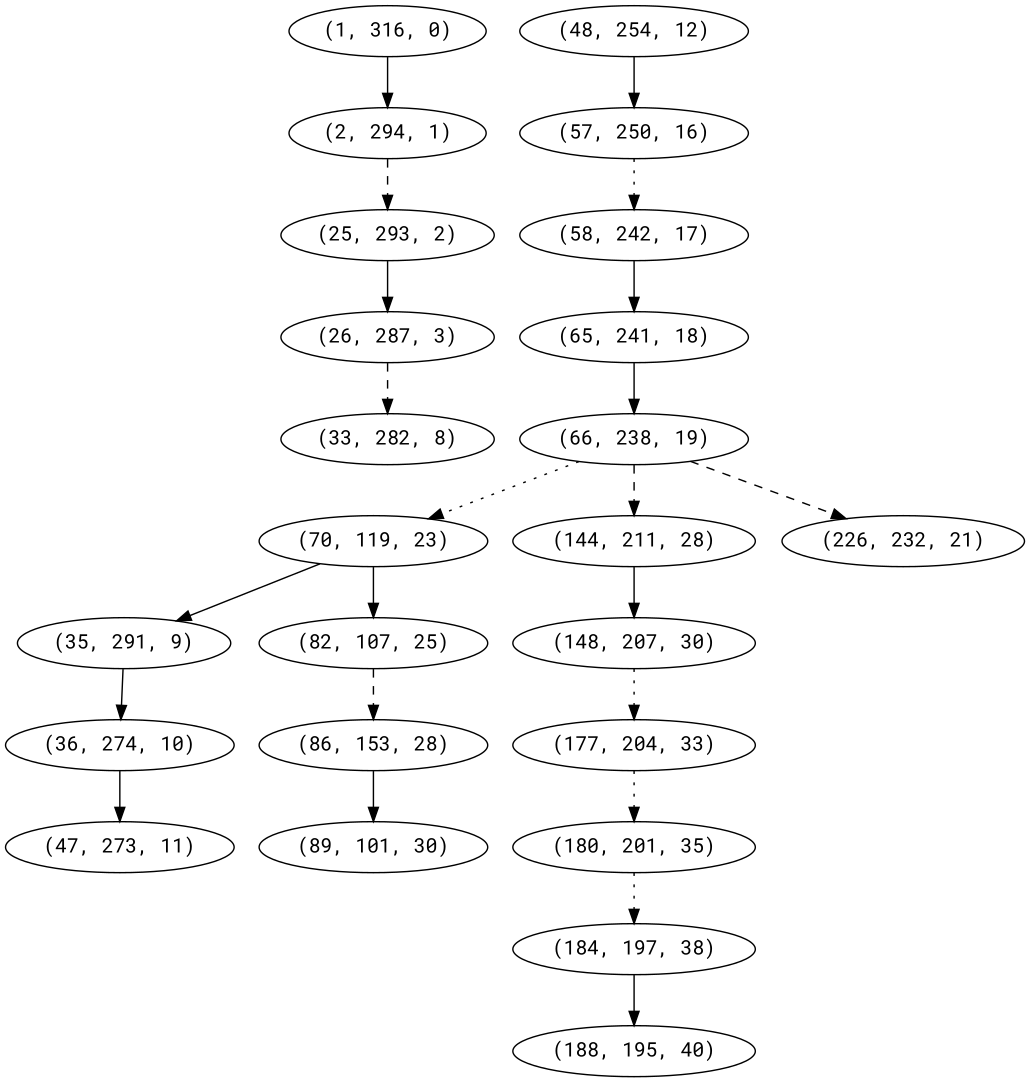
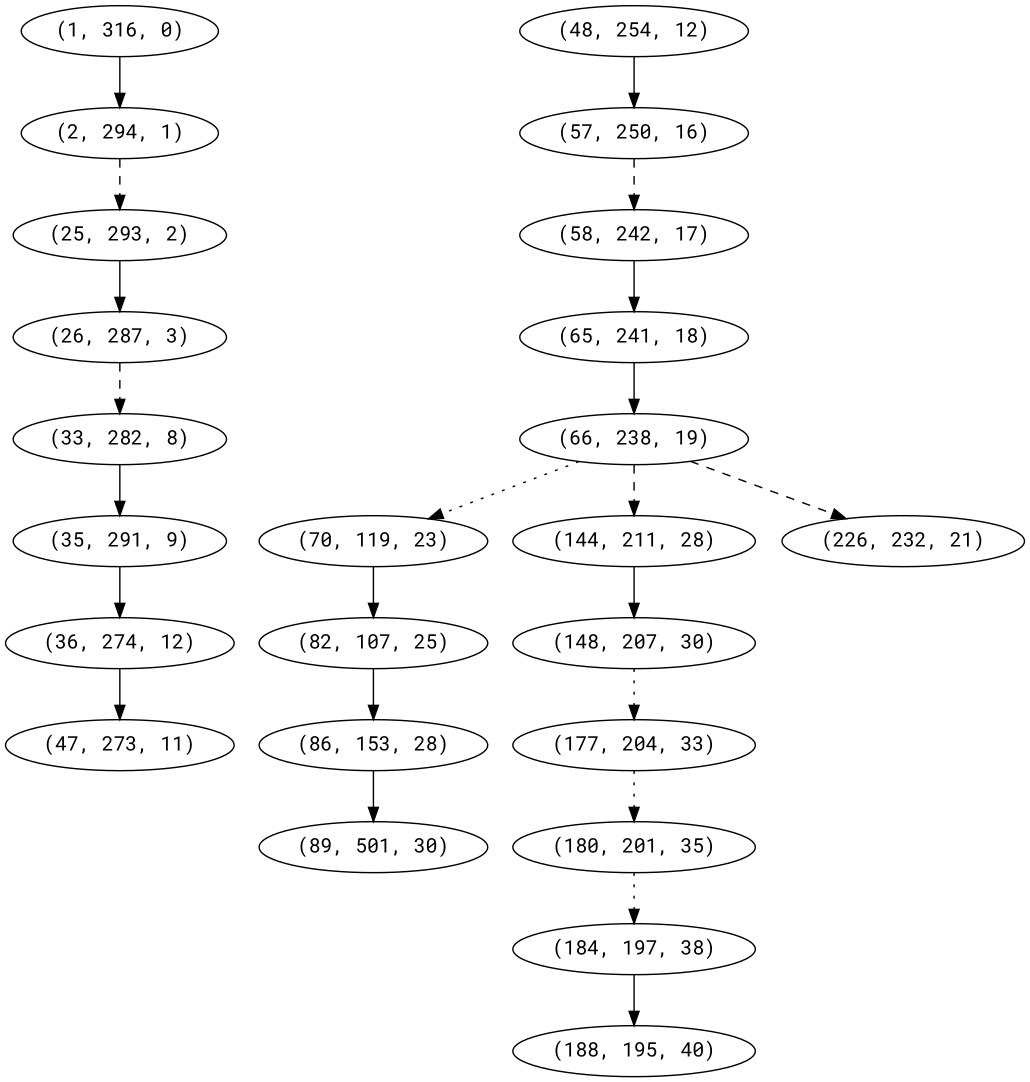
edge "(57, 250, 16)" -> "(58, 242, 17)": style dotted -> dashed
edge "(70, 119, 23)" -> "(35, 291, 9)": now "(33, 282, 8)" -> "(35, 291, 9)"
edge "(82, 107, 25)" -> "(86, 153, 28)": style dashed -> solid
node "(36, 274, 10)": label "(36, 274, 10)" -> "(36, 274, 12)"
node "(89, 101, 30)": label "(89, 101, 30)" -> "(89, 501, 30)"
